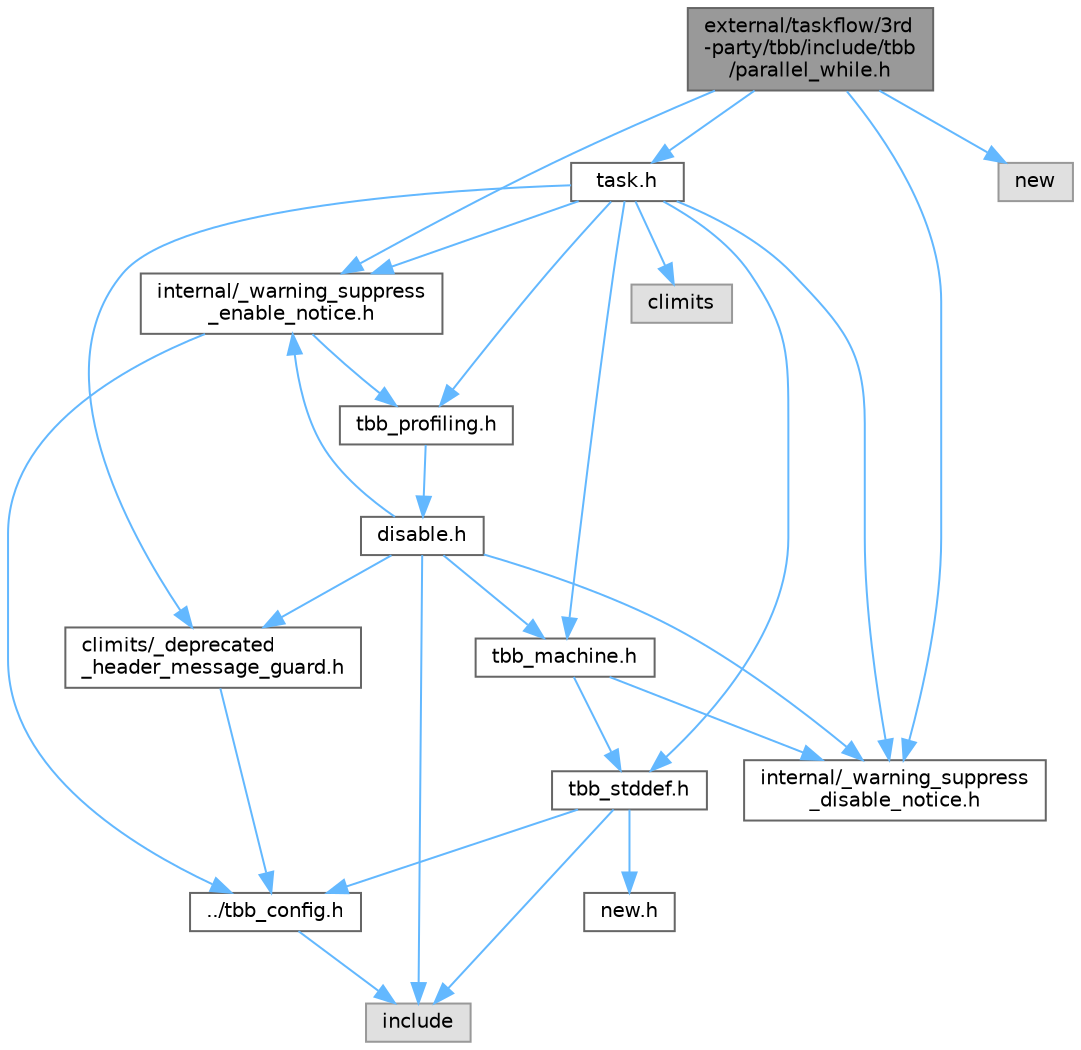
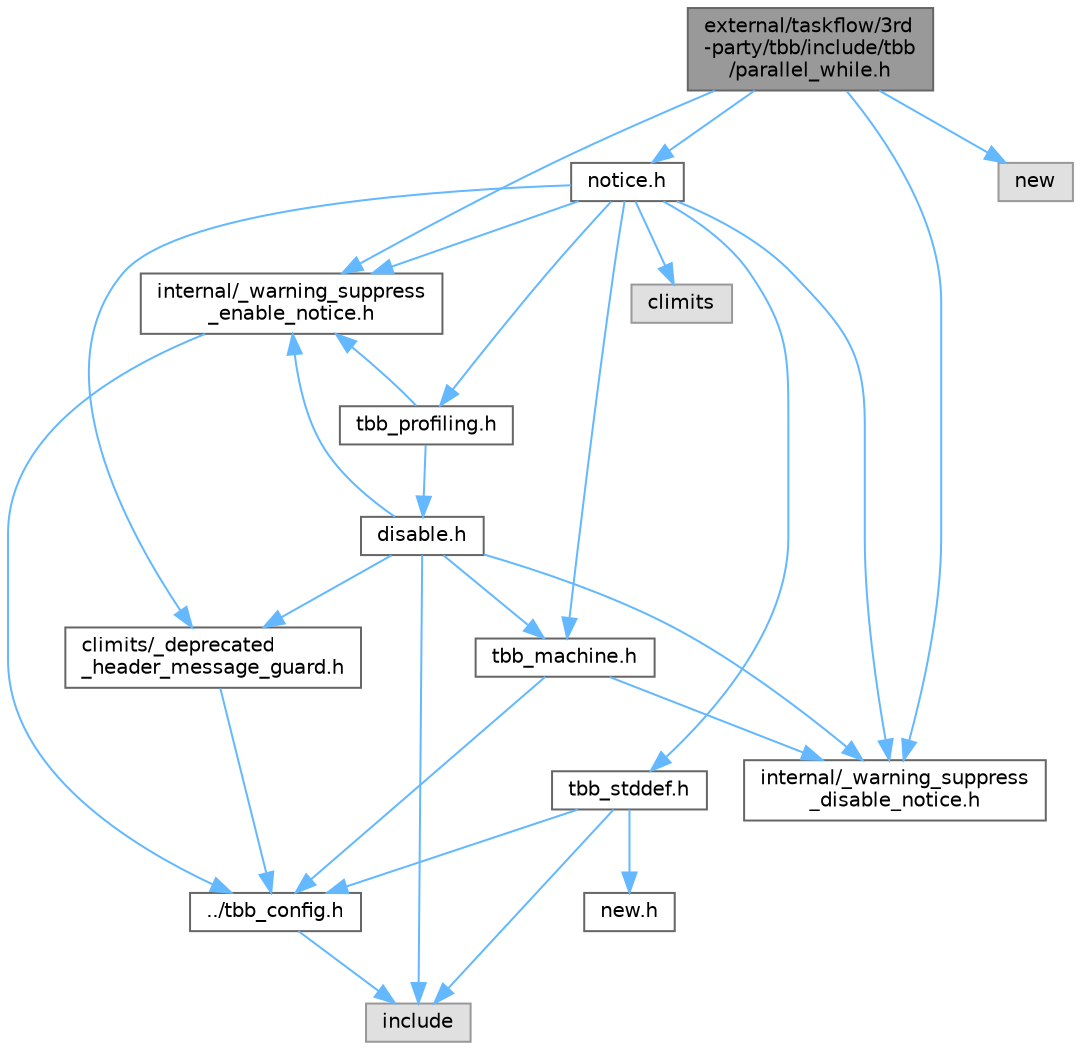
node "task.h": label "task.h" -> "notice.h"
edge "internal/_warning_suppress _enable_notice.h" -> "tbb_profiling.h": reversed
edge "tbb_machine.h" -> "tbb_stddef.h": now "tbb_machine.h" -> "../tbb_config.h"
